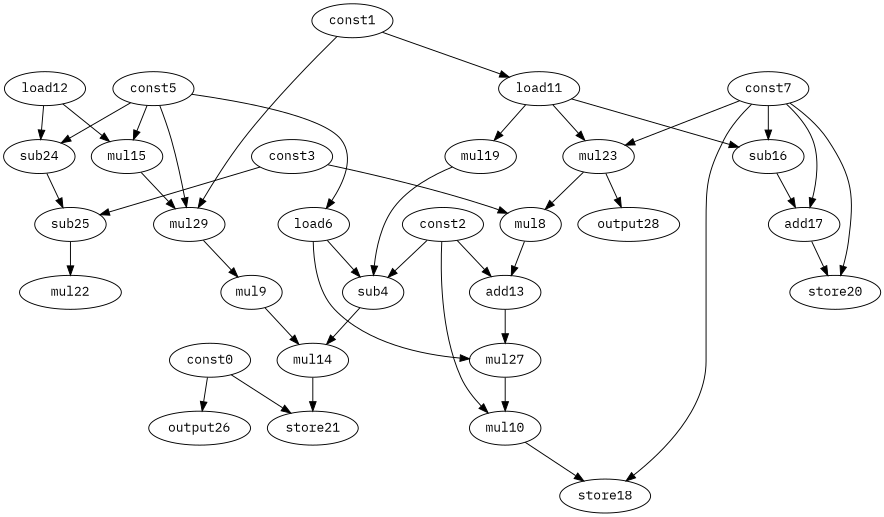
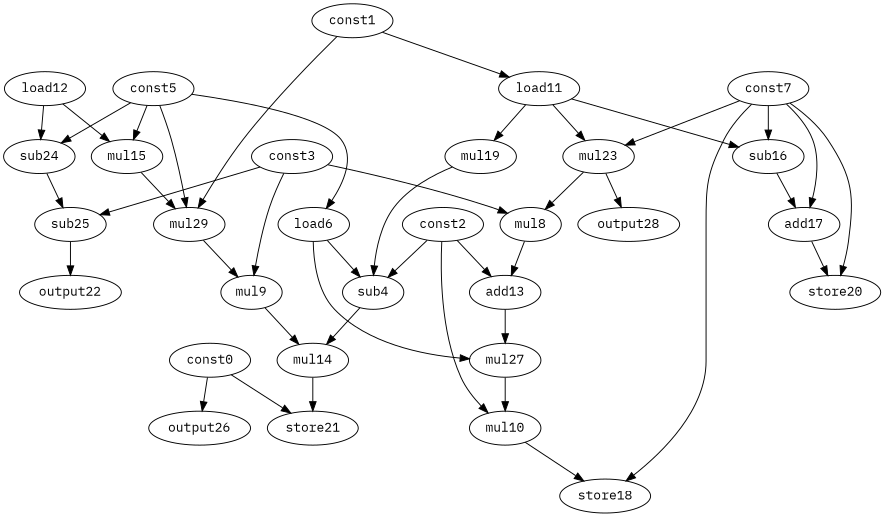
edge "const3" -> "mul9": added
node "mul22": label "mul22" -> "output22"
